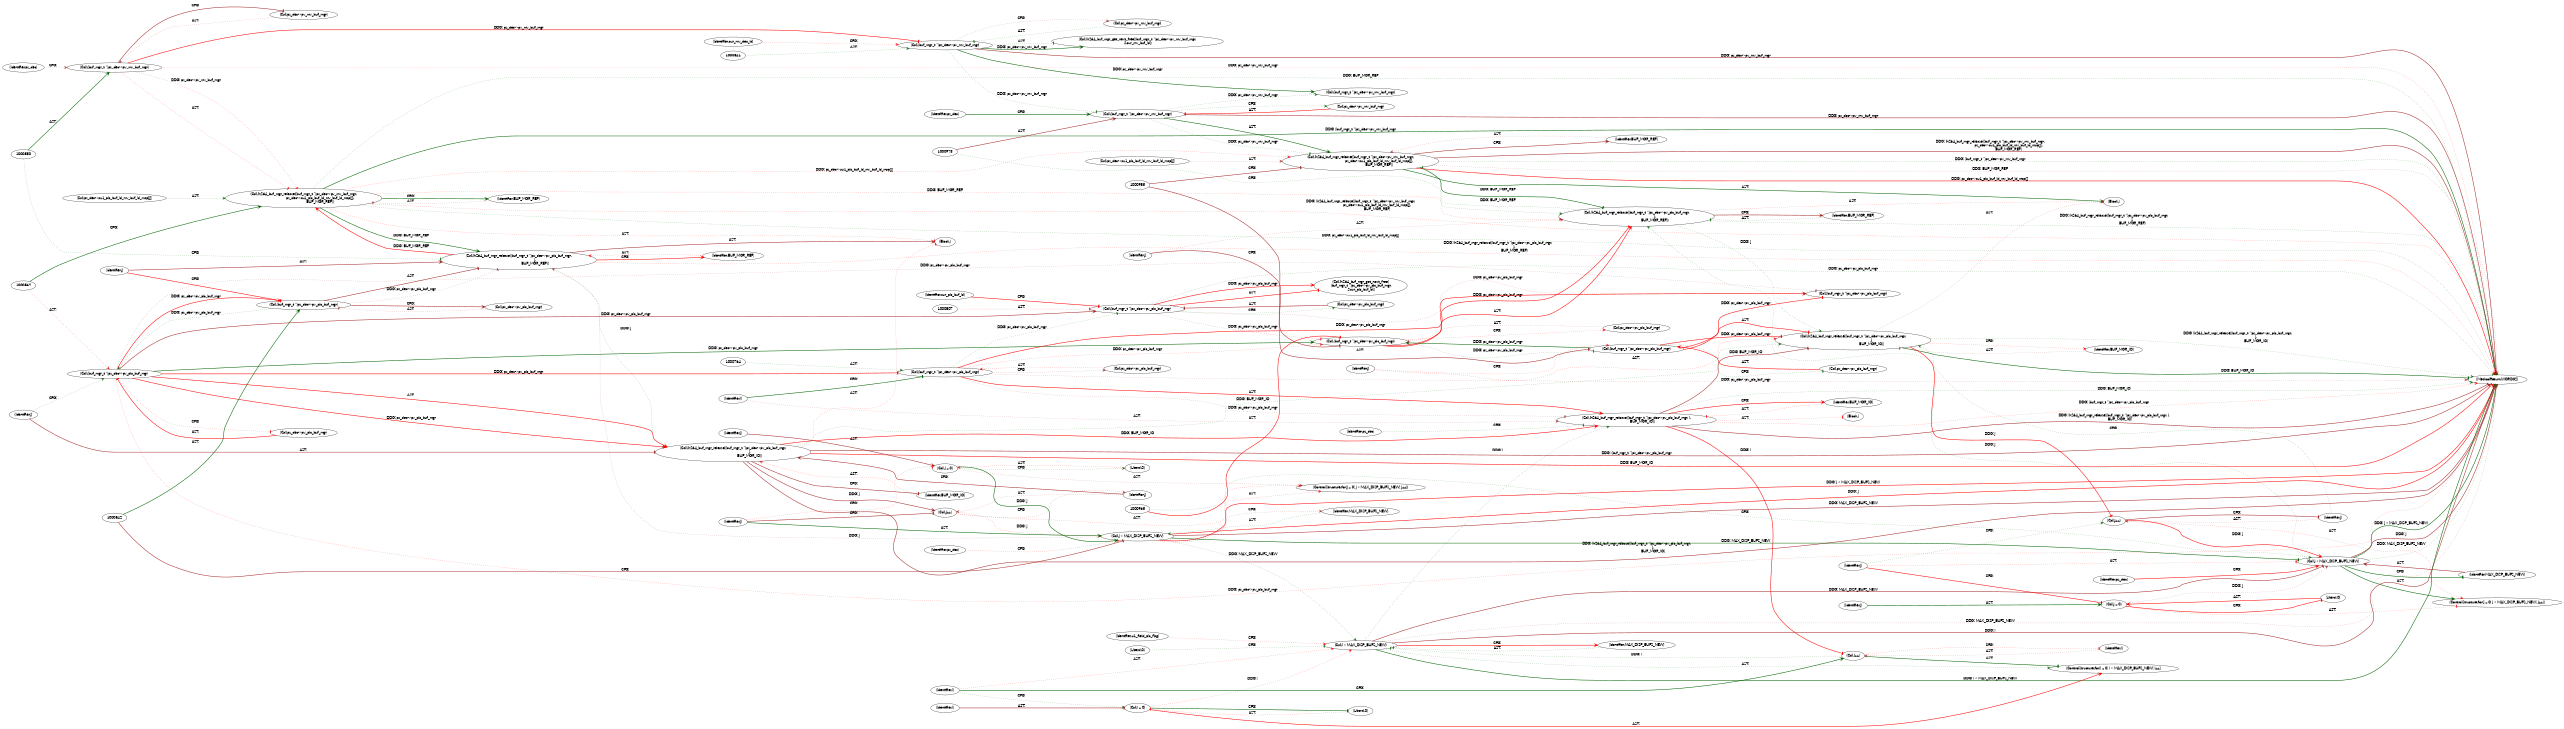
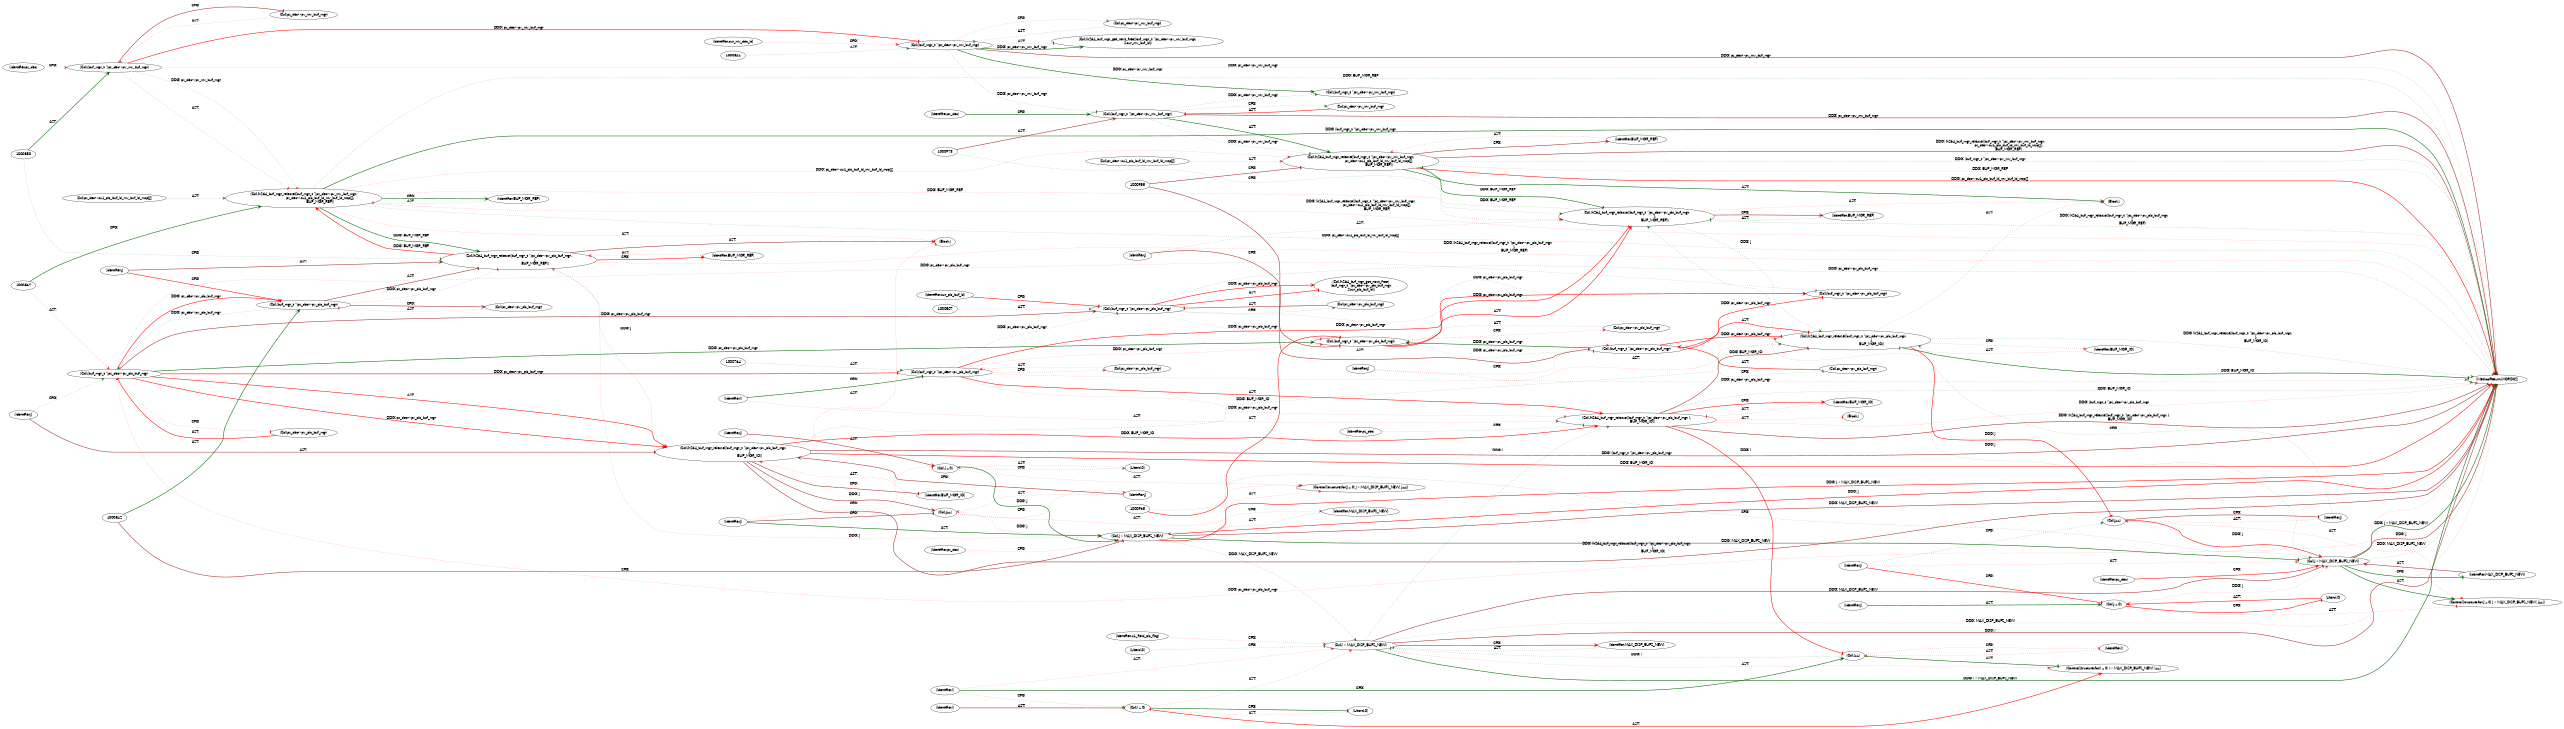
edge "(Call,i < MAX_DISP_BUFS_NEW)" -> "(ControlStructure,for(i = 0; i < MAX_DISP_BUFS_NEW; i++))": color darkgreen -> brown
edge "(Call,i = 0)" -> "(Call,i < MAX_DISP_BUFS_NEW)": label "DDG: i" -> "AST: "
